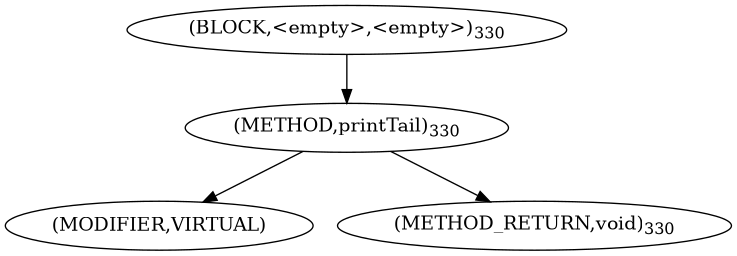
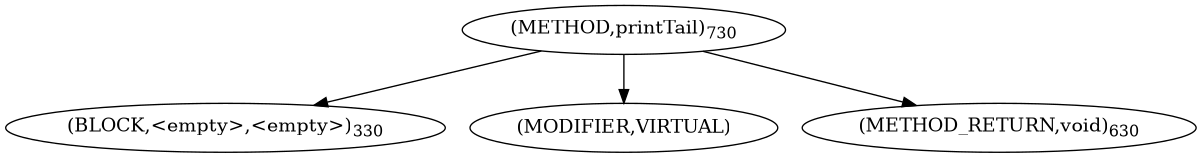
edge "(BLOCK,<empty>,<empty>)" -> "(METHOD,printTail)": reversed
node "(METHOD,printTail)": text "330" -> "730"
node "(METHOD_RETURN,void)": text "330" -> "630"
